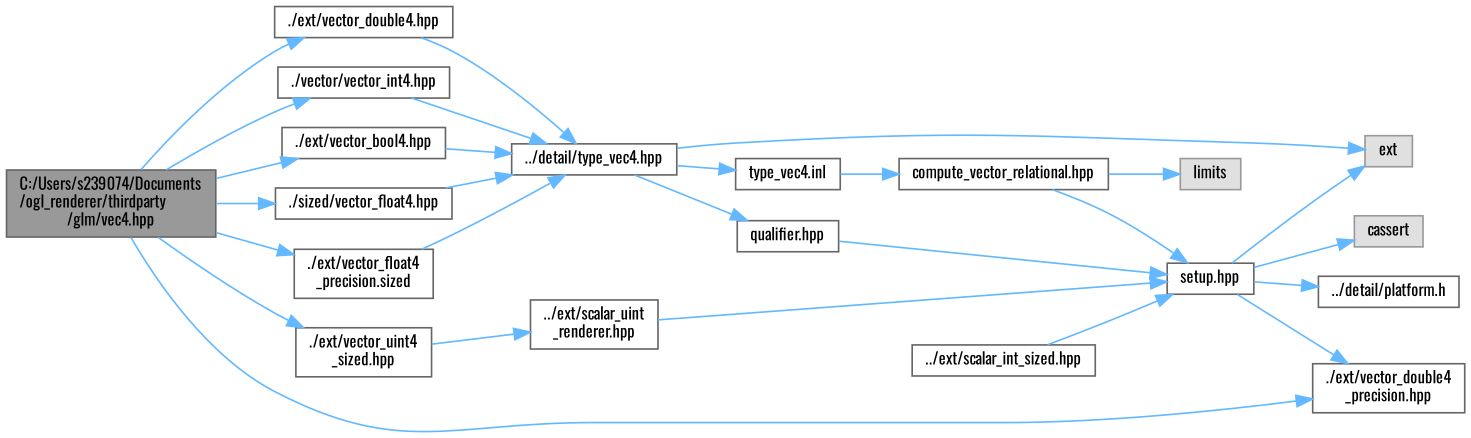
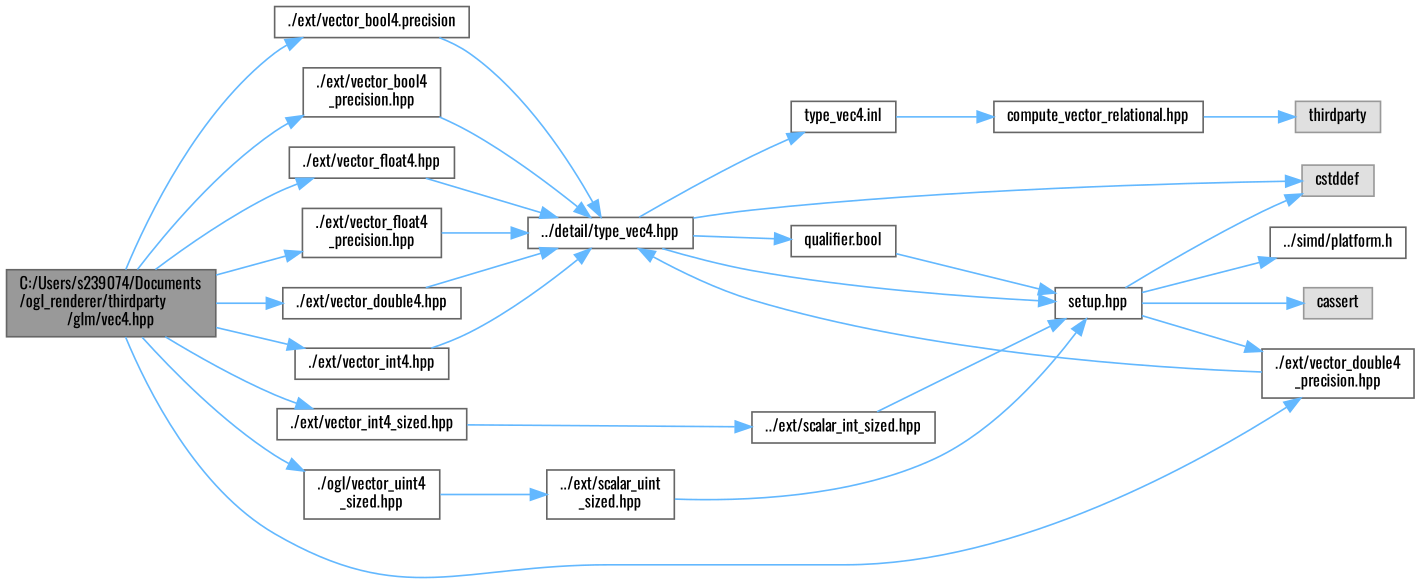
node "./vector/vector_int4.hpp": label "./vector/vector_int4.hpp" -> "./ext/vector_int4.hpp"
node "./ext/vector_bool4 _precision.hpp": added
node "./ext/vector_bool4.hpp": label "./ext/vector_bool4.hpp" -> "./ext/vector_bool4.precision"
node "ext": label "ext" -> "cstddef"
node "limits": label "limits" -> "thirdparty"
node "./sized/vector_float4.hpp": label "./sized/vector_float4.hpp" -> "./ext/vector_float4.hpp"
edge "compute_vector_relational.hpp" -> "setup.hpp": now "../detail/type_vec4.hpp" -> "setup.hpp"
node "qualifier.hpp": label "qualifier.hpp" -> "qualifier.bool"
node "./ext/vector_float4 _precision.sized": label "./ext/vector_float4 _precision.sized" -> "./ext/vector_float4 _precision.hpp"
node "../detail/platform.h": label "../detail/platform.h" -> "../simd/platform.h"
node "../ext/scalar_uint _renderer.hpp": label "../ext/scalar_uint _renderer.hpp" -> "../ext/scalar_uint _sized.hpp"
edge "./ext/vector_double4 _precision.hpp" -> "../detail/type_vec4.hpp": added
node "./ext/vector_uint4 _sized.hpp": label "./ext/vector_uint4 _sized.hpp" -> "./ogl/vector_uint4 _sized.hpp"
node "./ext/vector_int4_sized.hpp": added
